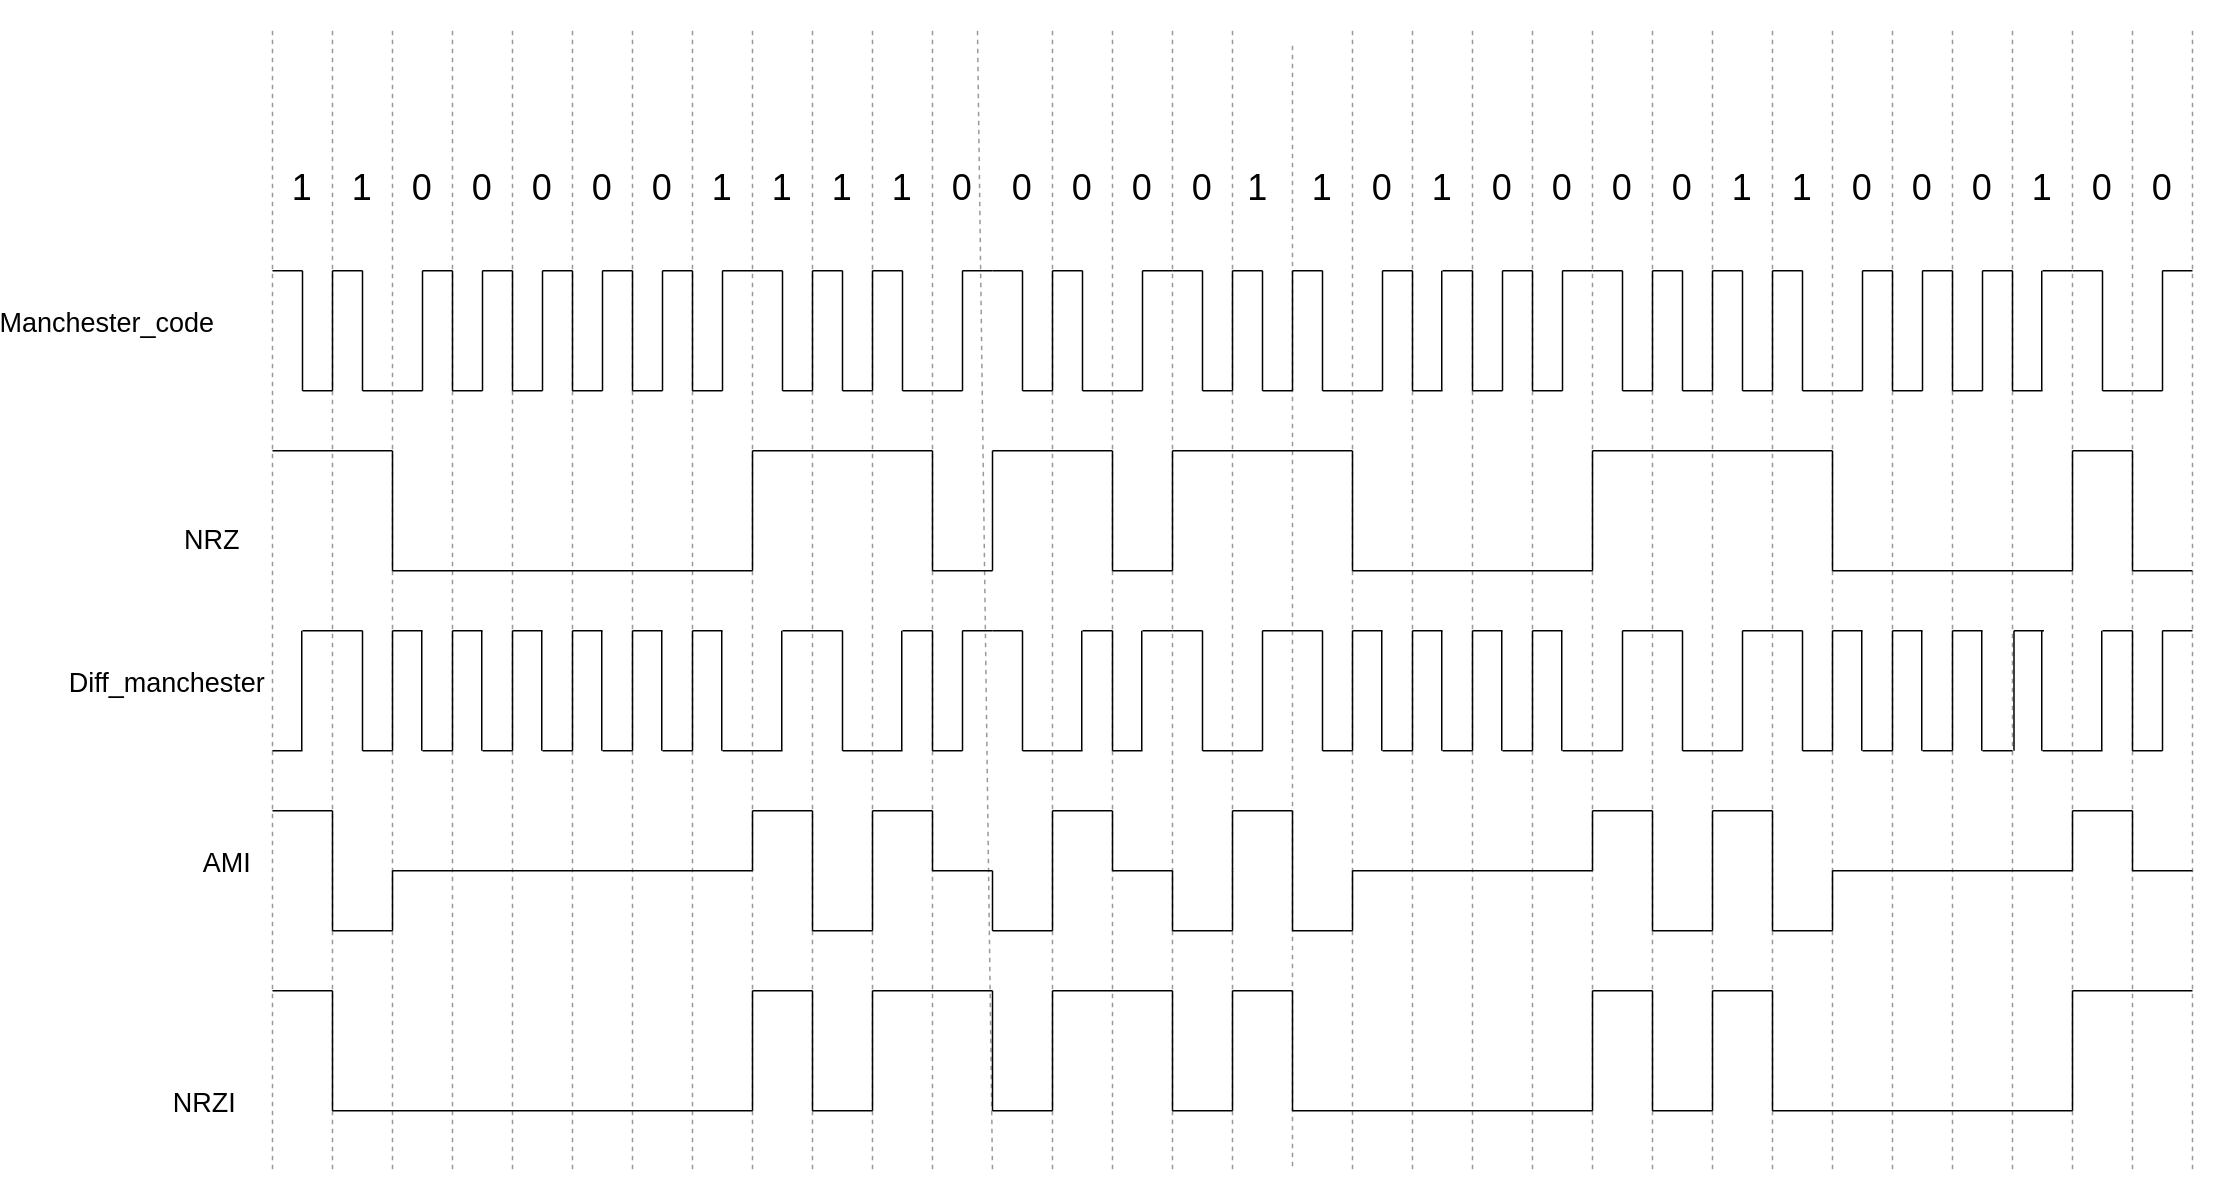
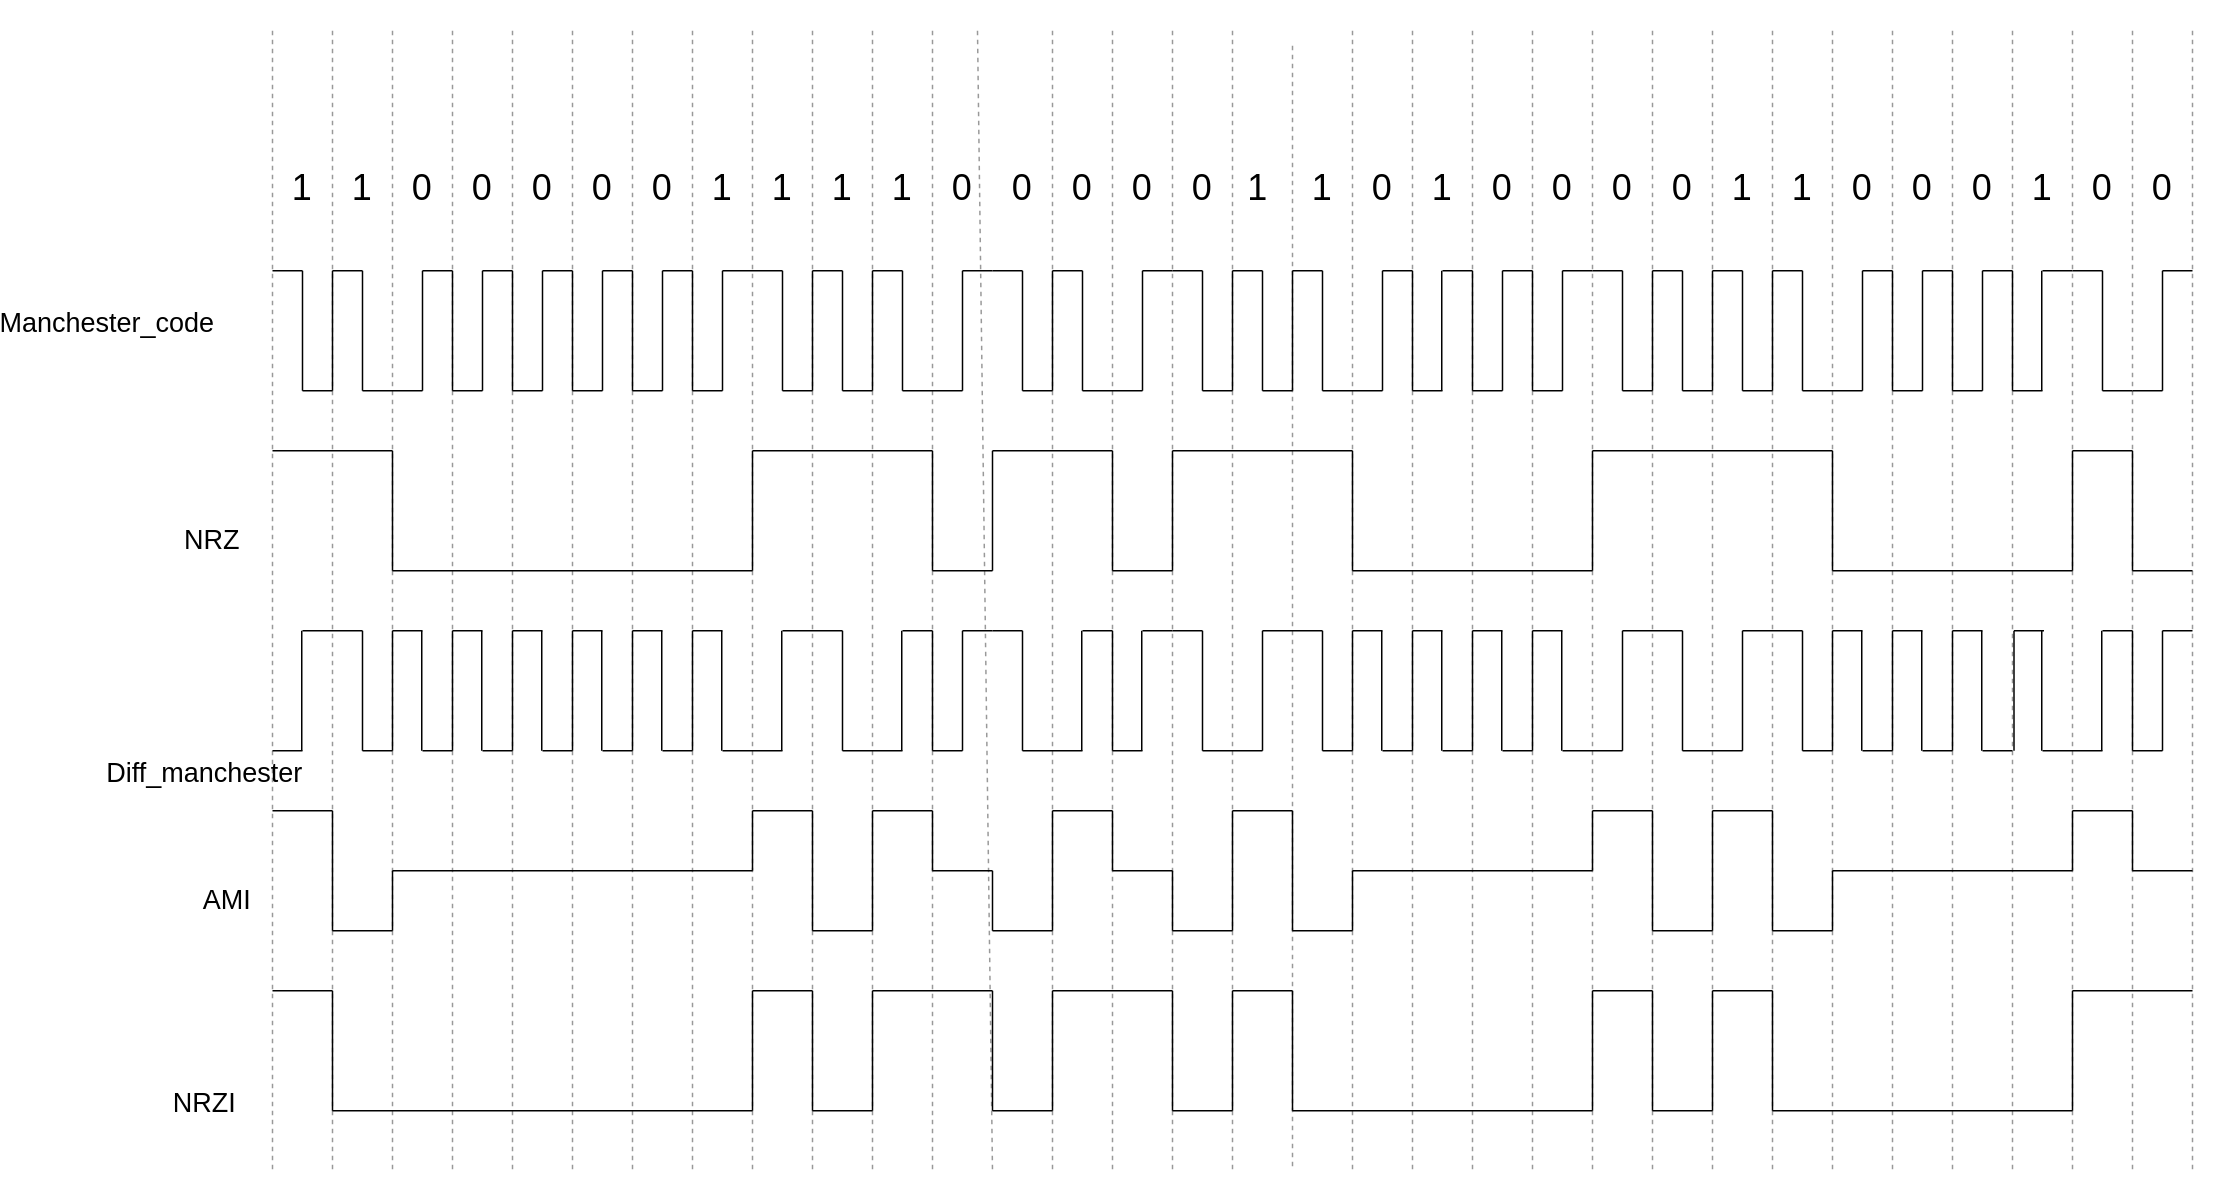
node "Diff_manchester": moved (167, 683) -> (205, 773)
node "AMI": moved (227, 863) -> (227, 901)
